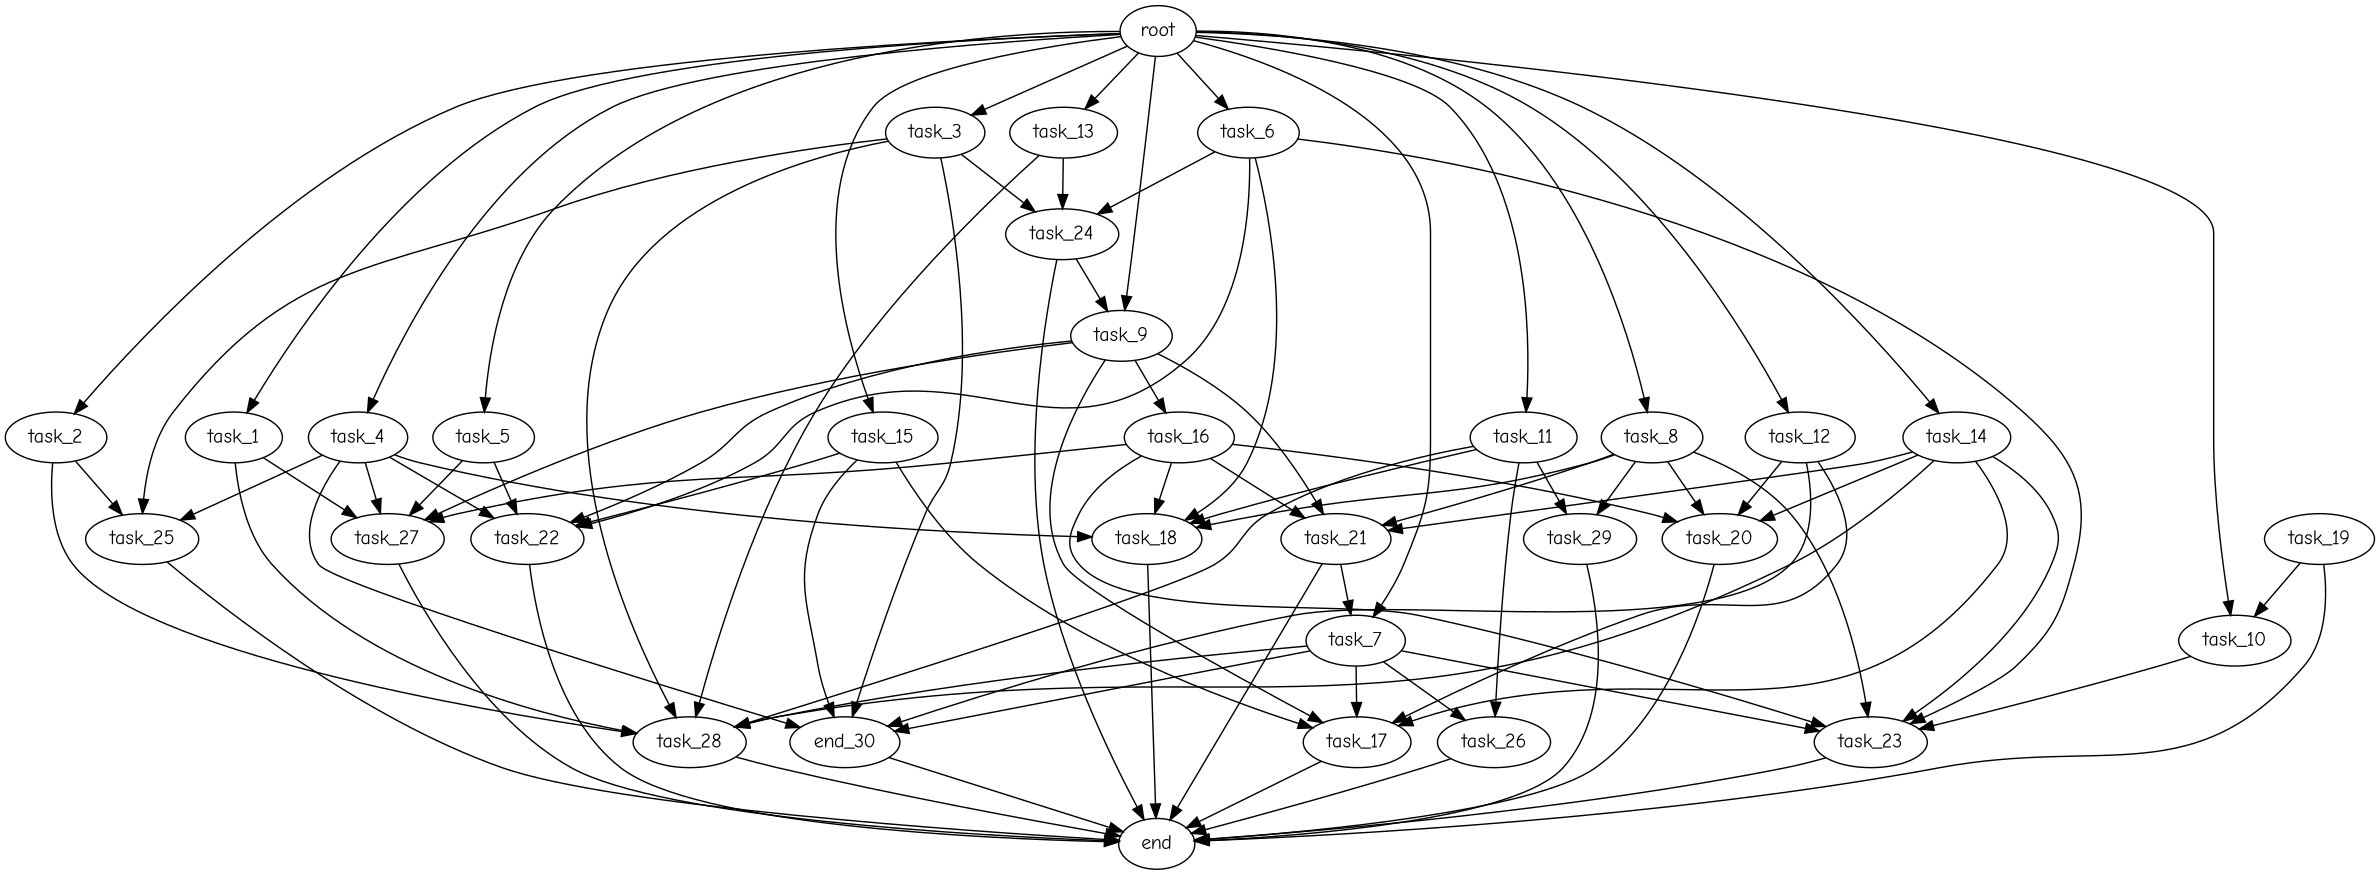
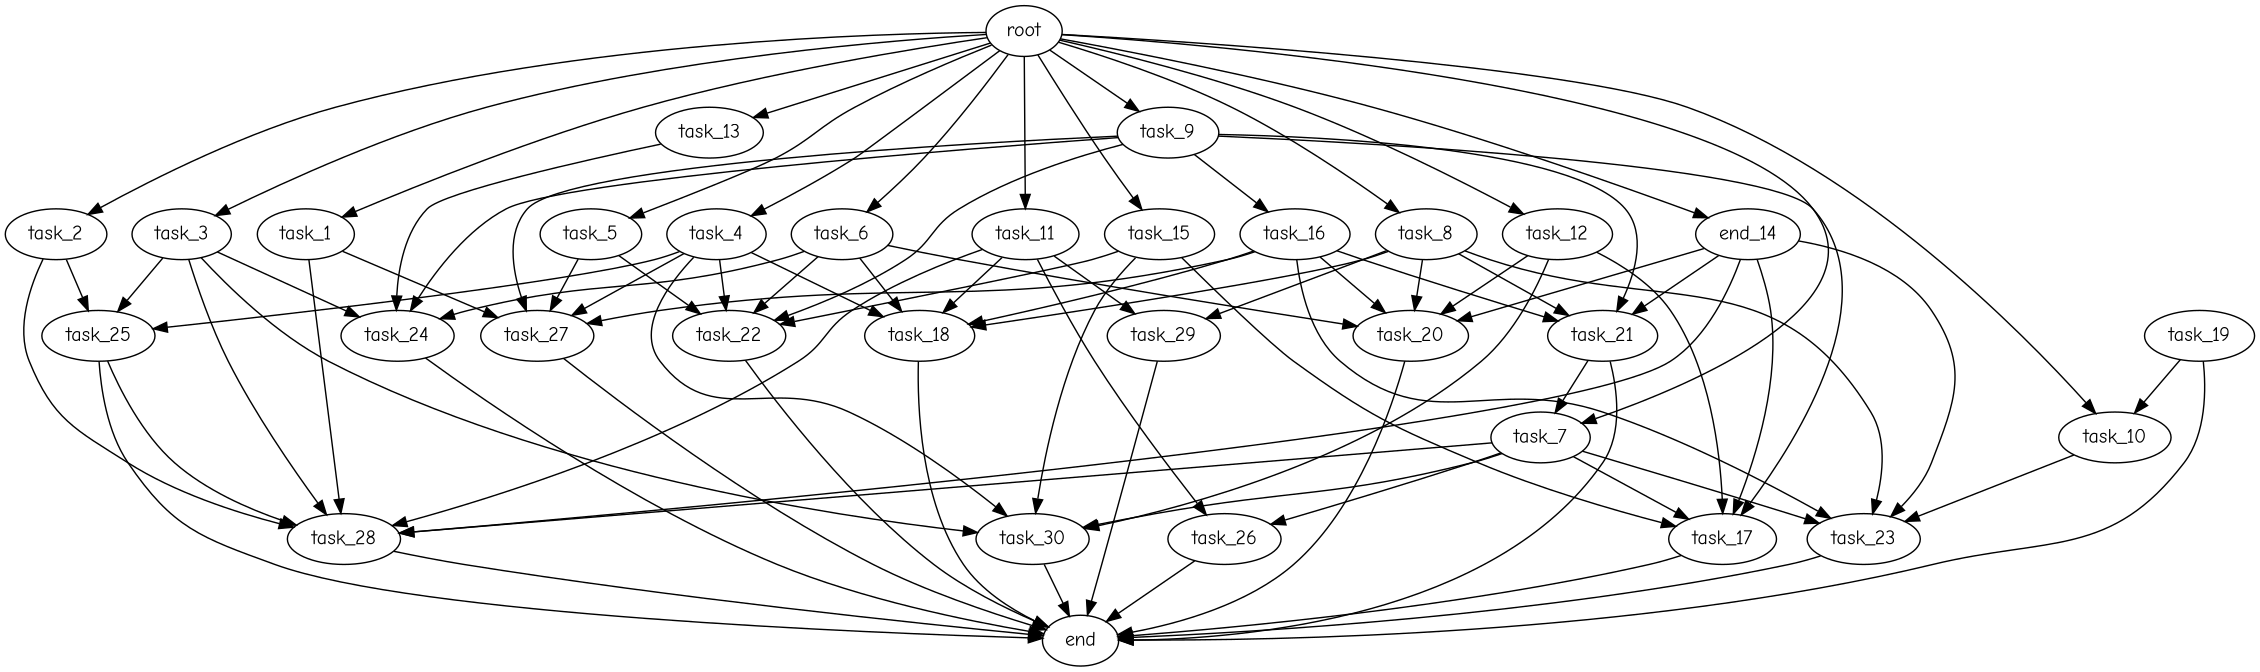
edge "task_24" -> "task_9": reversed
edge "task_6" -> "task_23": now "task_6" -> "task_20"
edge "task_13" -> "task_28": now "task_25" -> "task_28"
node "task_14": label "task_14" -> "end_14"
node "end_30": label "end_30" -> "task_30"
